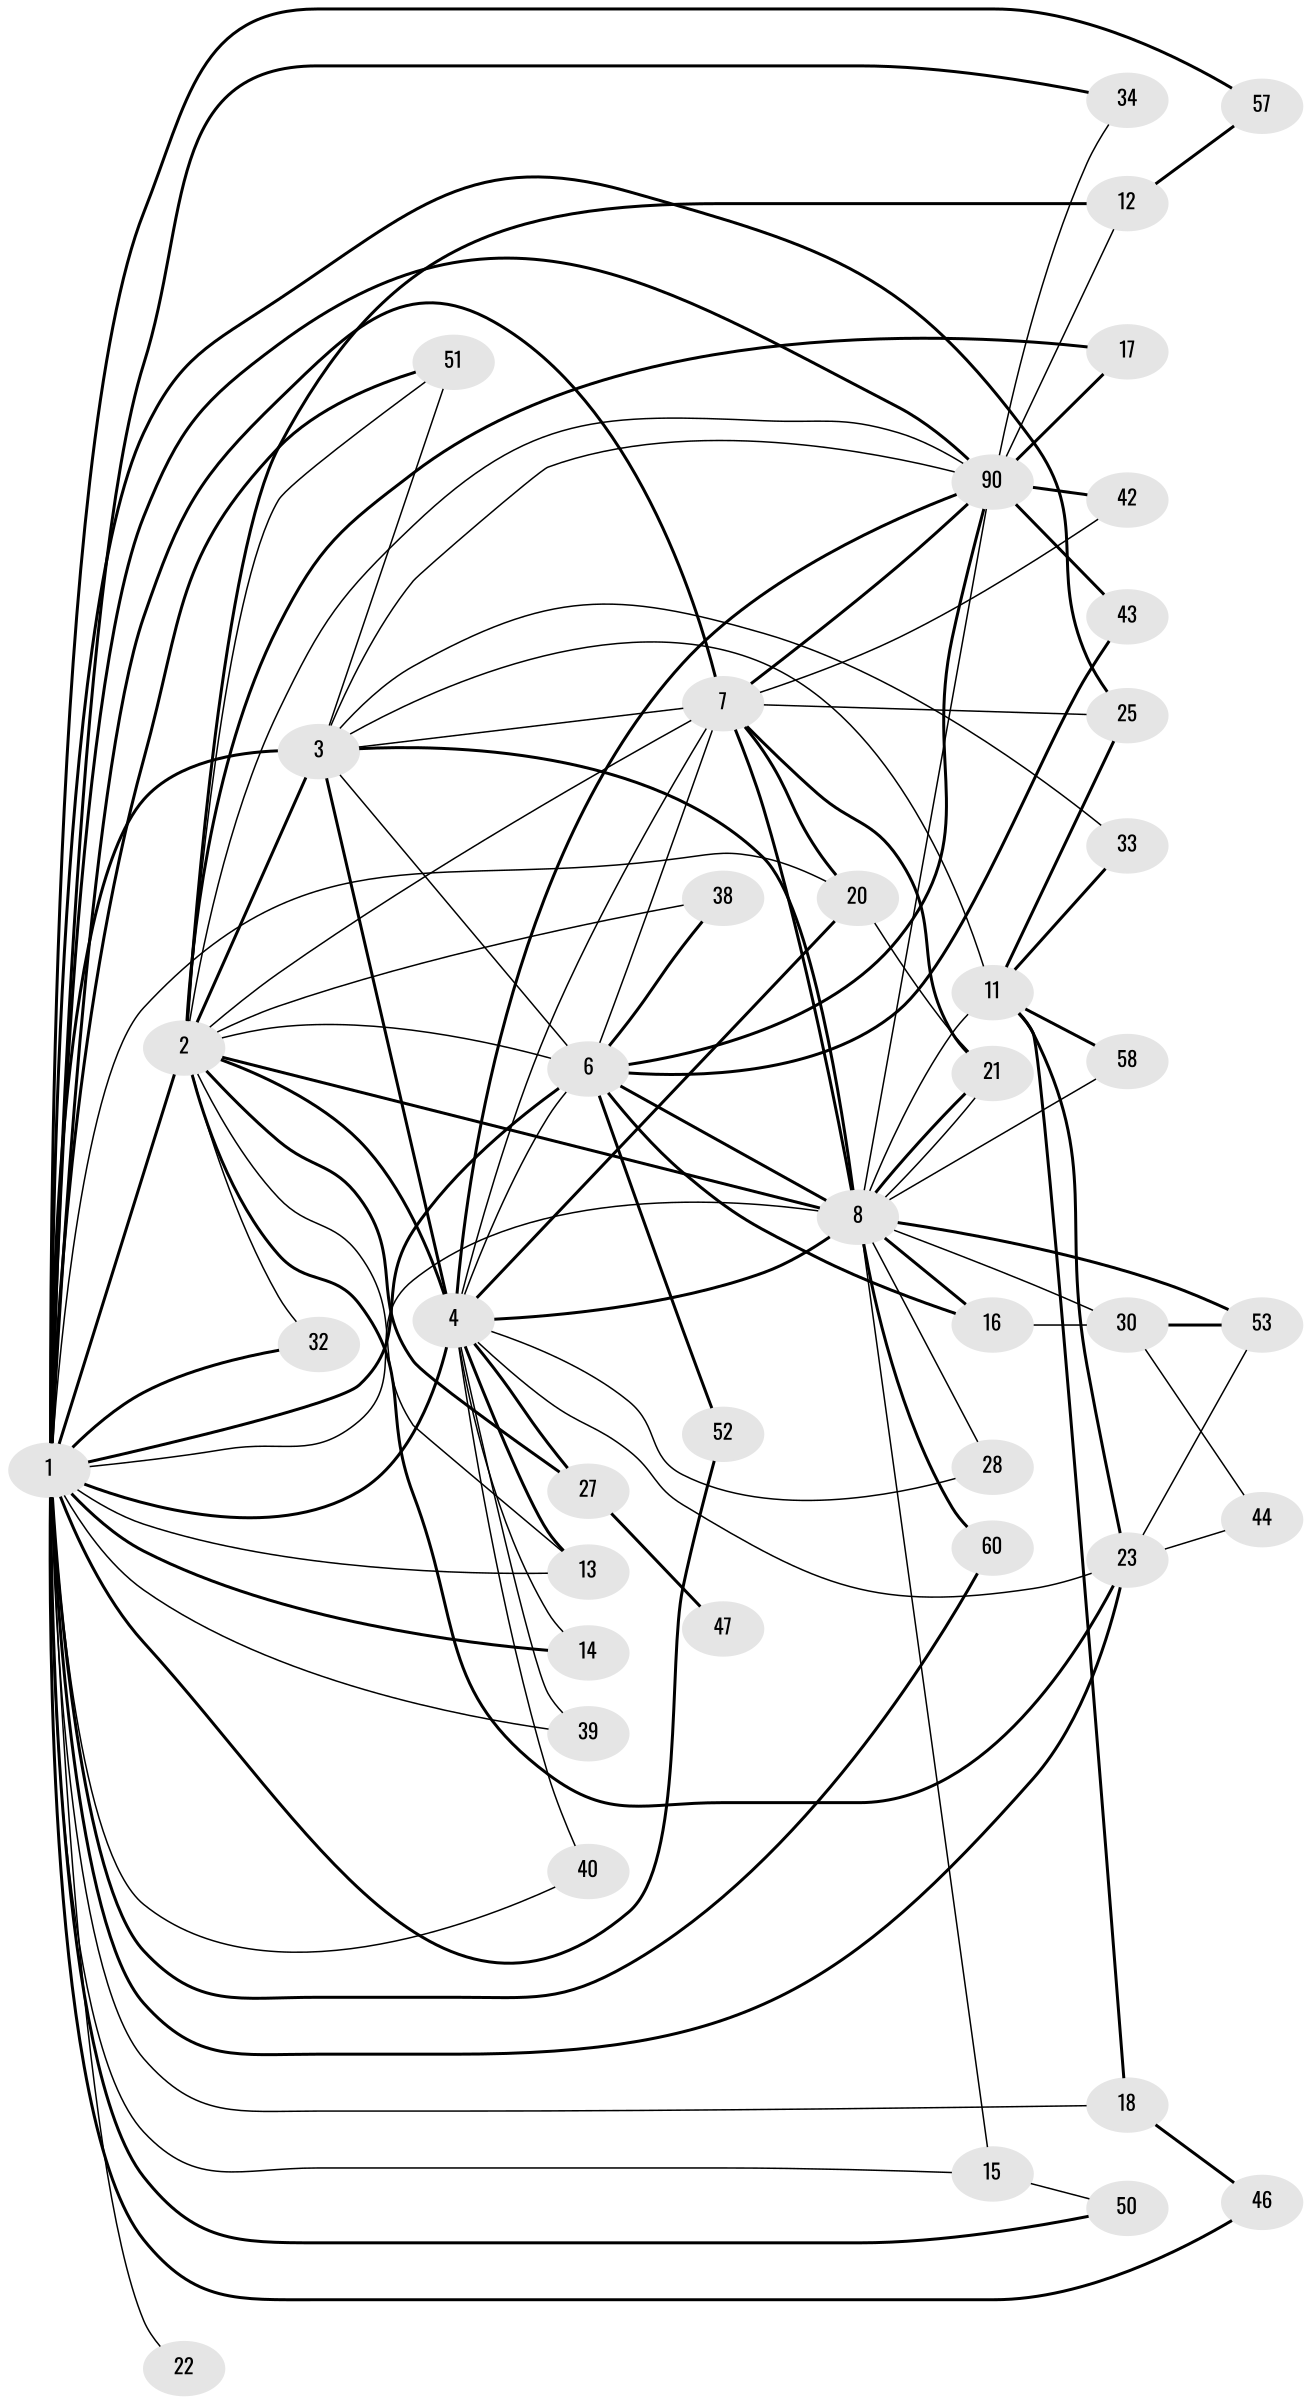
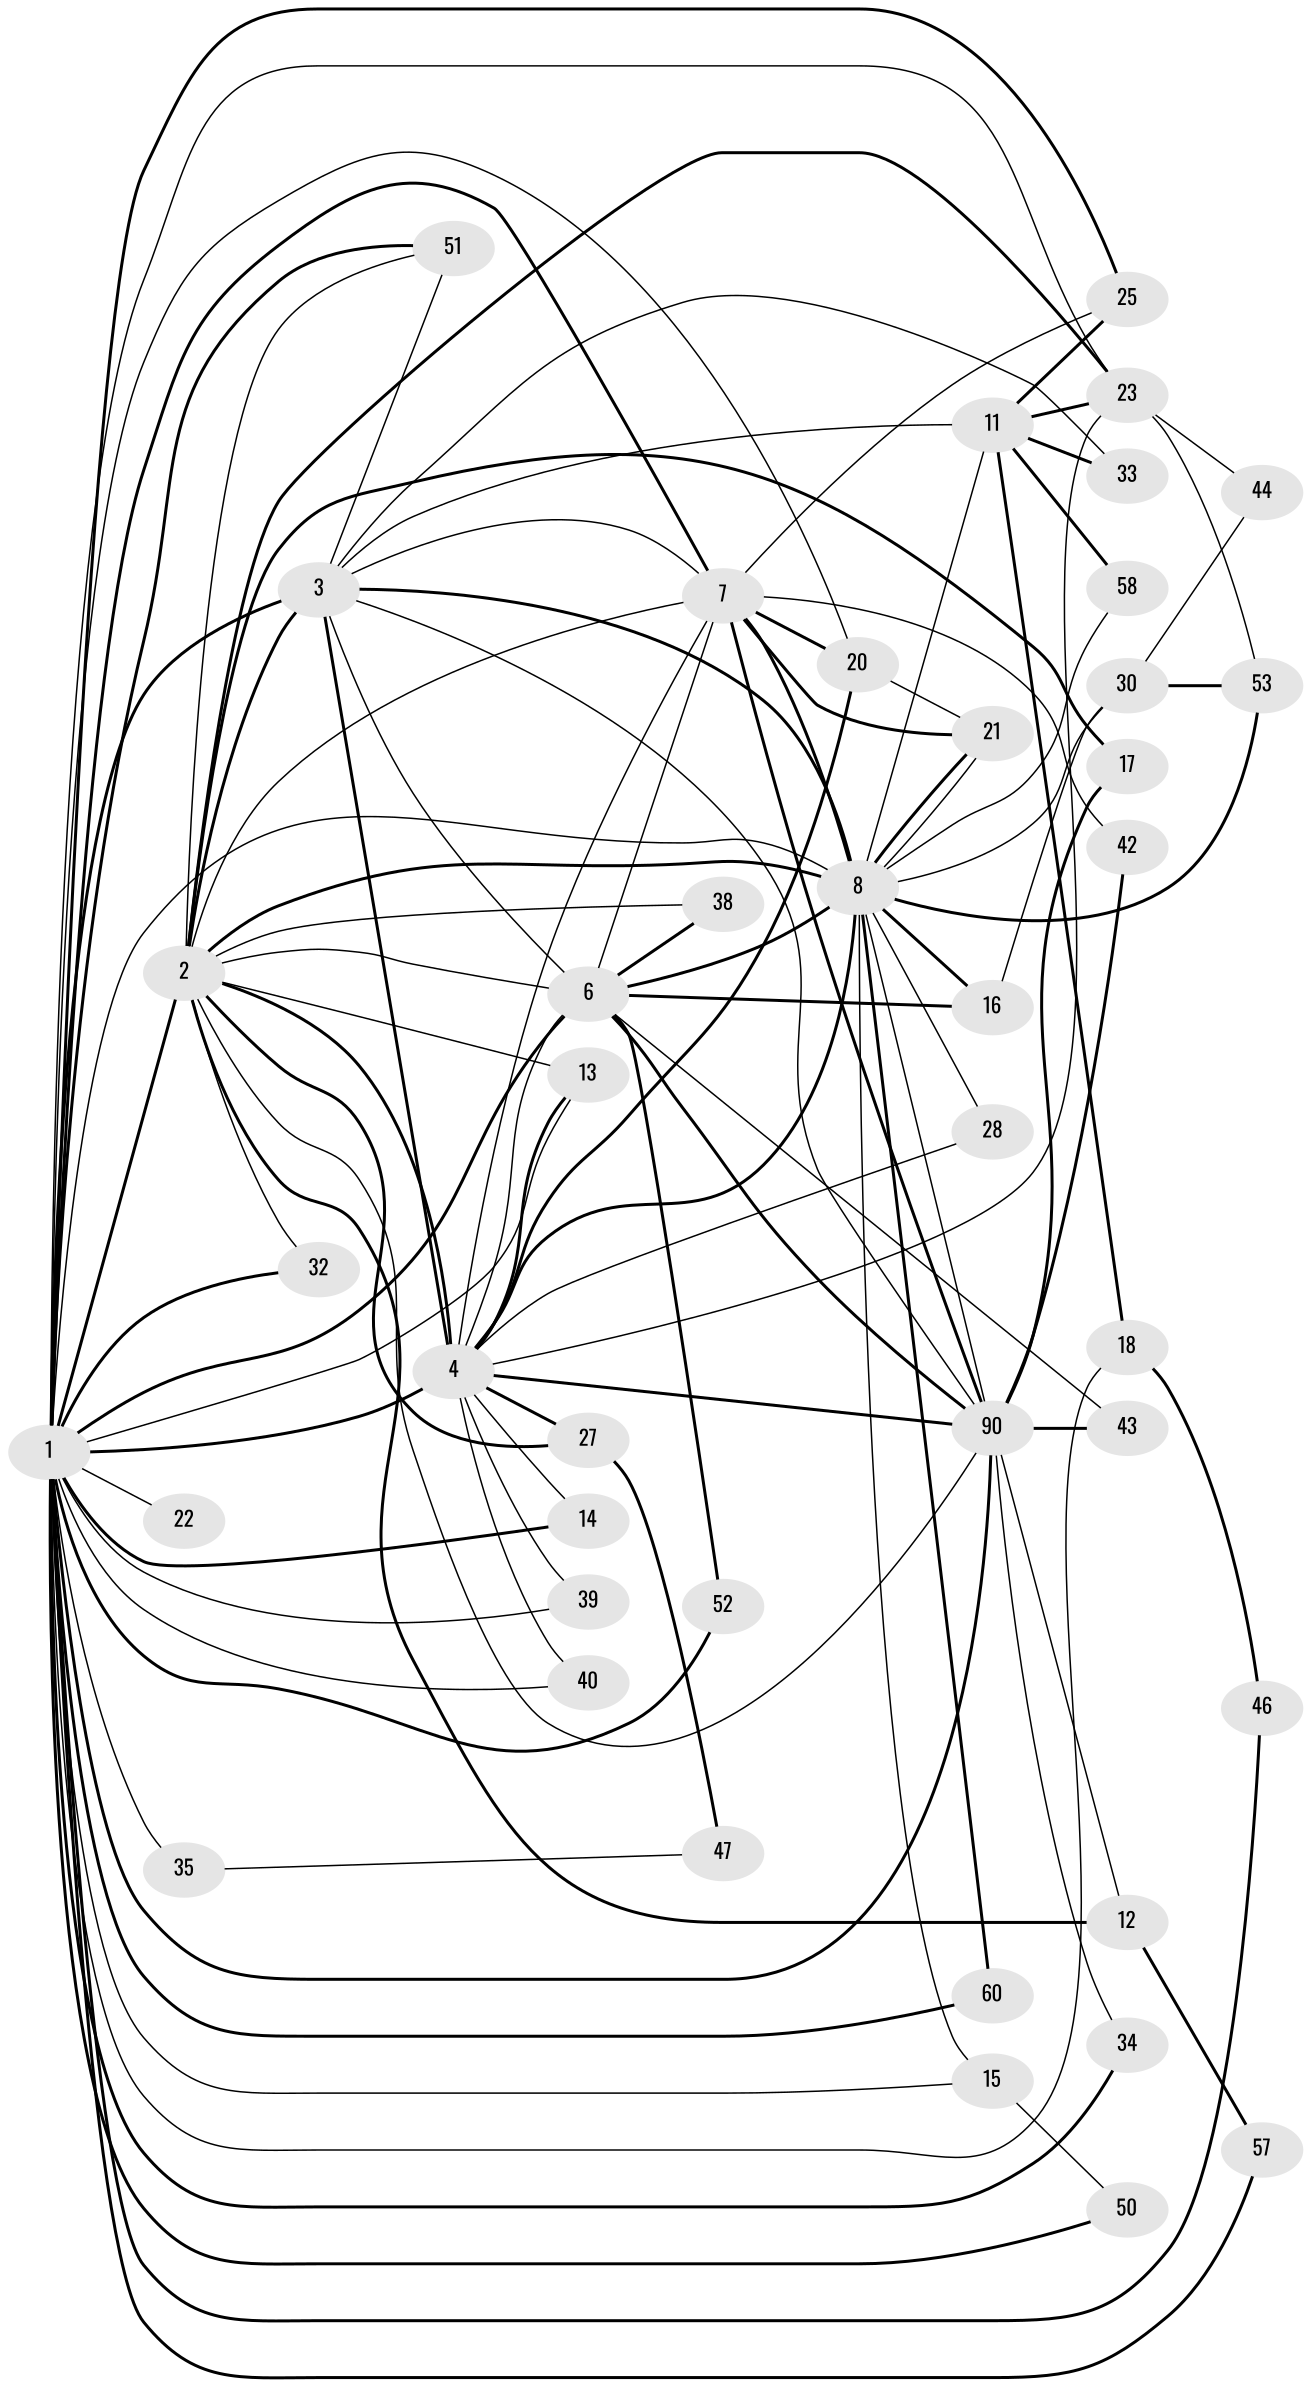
edge "43" -- "6": style bold -> solid
node "35": added
edge "1" -- "23": style bold -> solid
